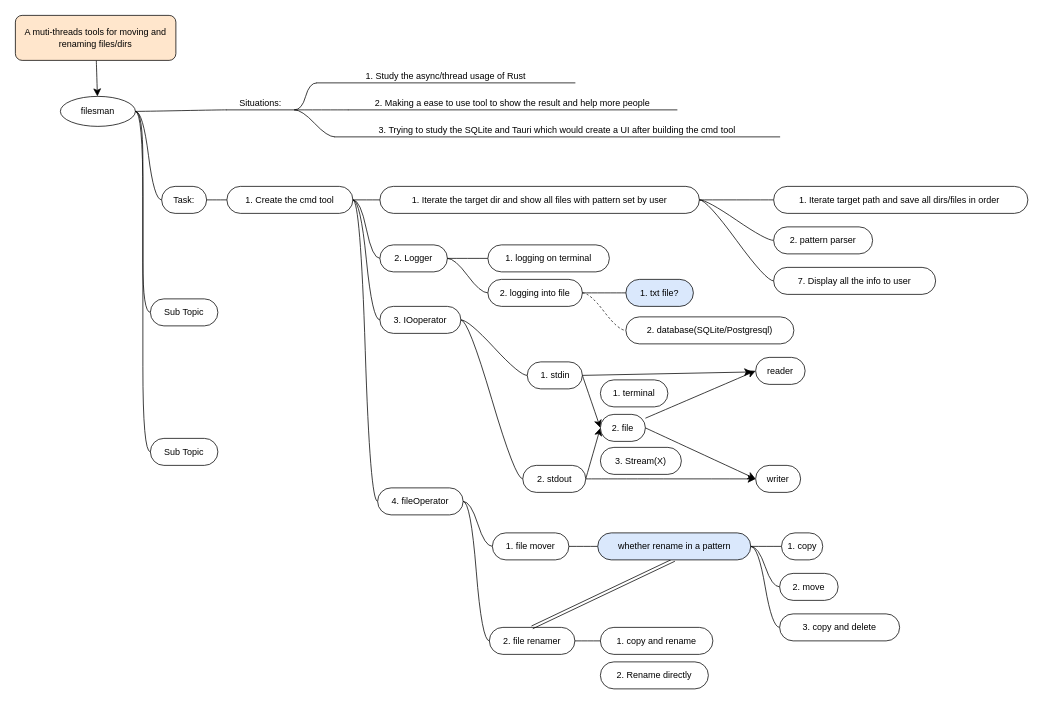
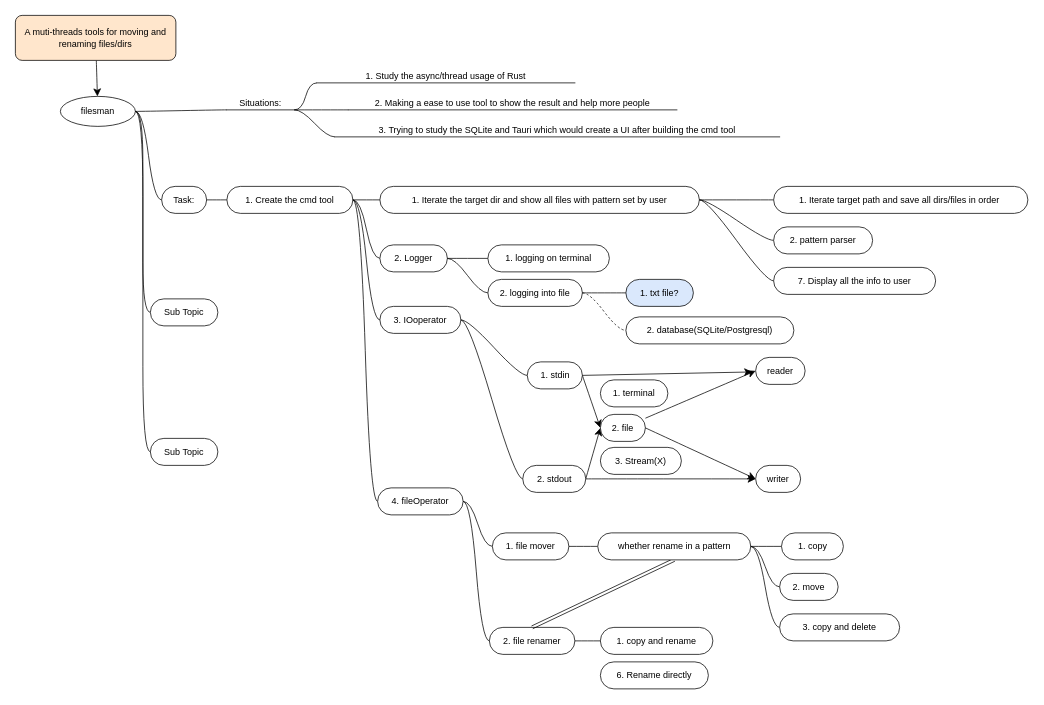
node "whether rename in a pattern": fillcolor #dae8fc -> #ffffff
node "1. copy": size 41x27 -> 62x27
node "2. Rename directly": label "2. Rename directly" -> "6. Rename directly"
